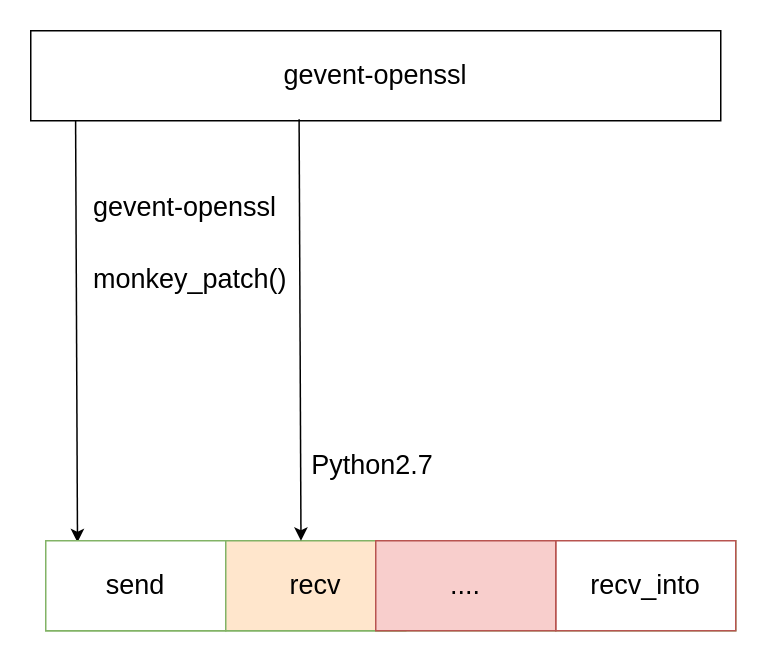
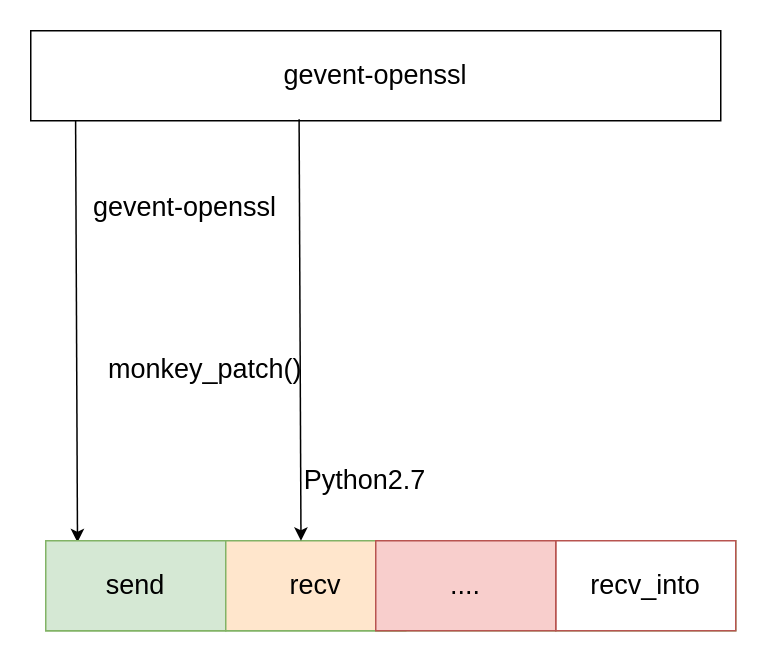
node "monkey_patch()": moved (196, 275) -> (211, 365)
node "Python2.7": moved (373, 466) -> (365, 481)
node "send": fillcolor #ffffff -> #d5e8d4
